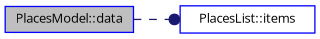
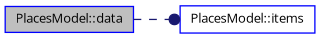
node "PlacesList::items": label "PlacesList::items" -> "PlacesModel::items"
